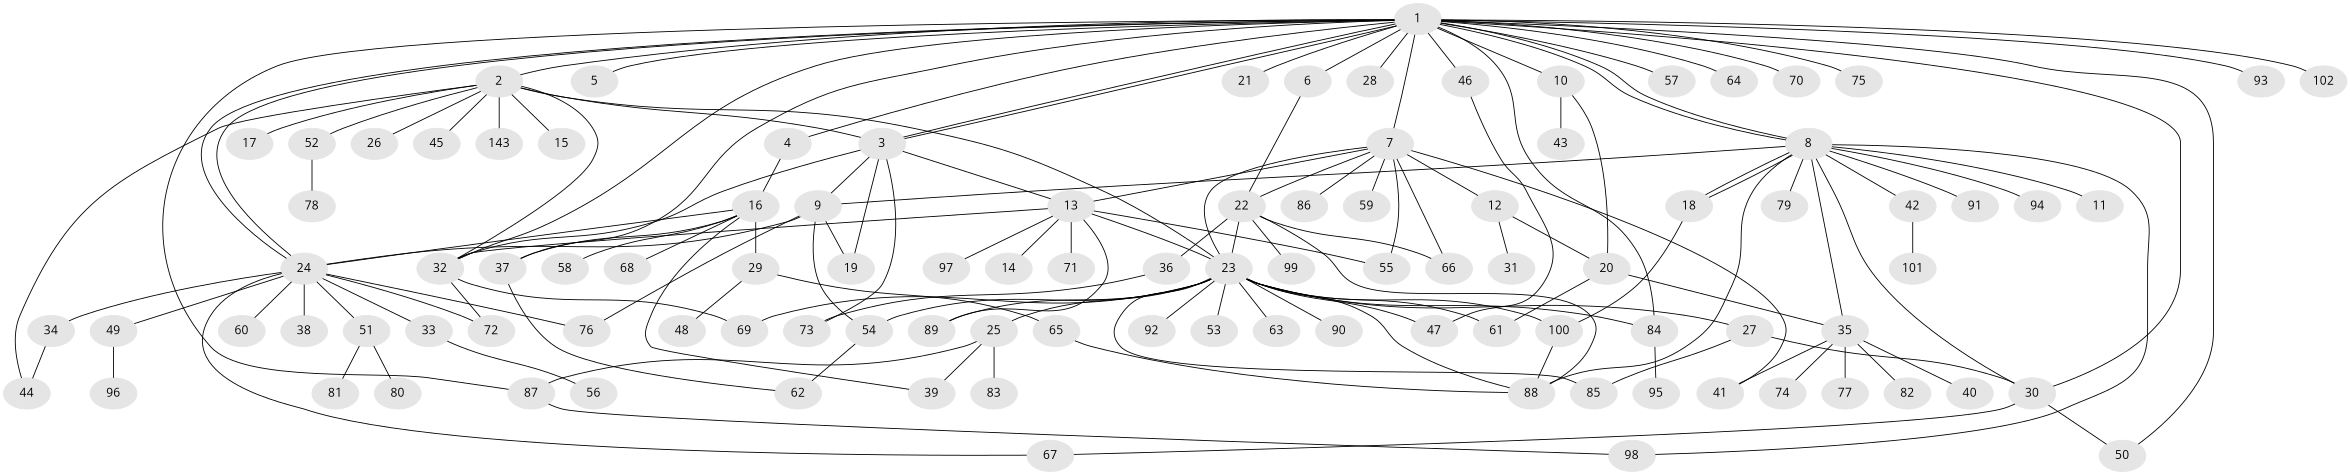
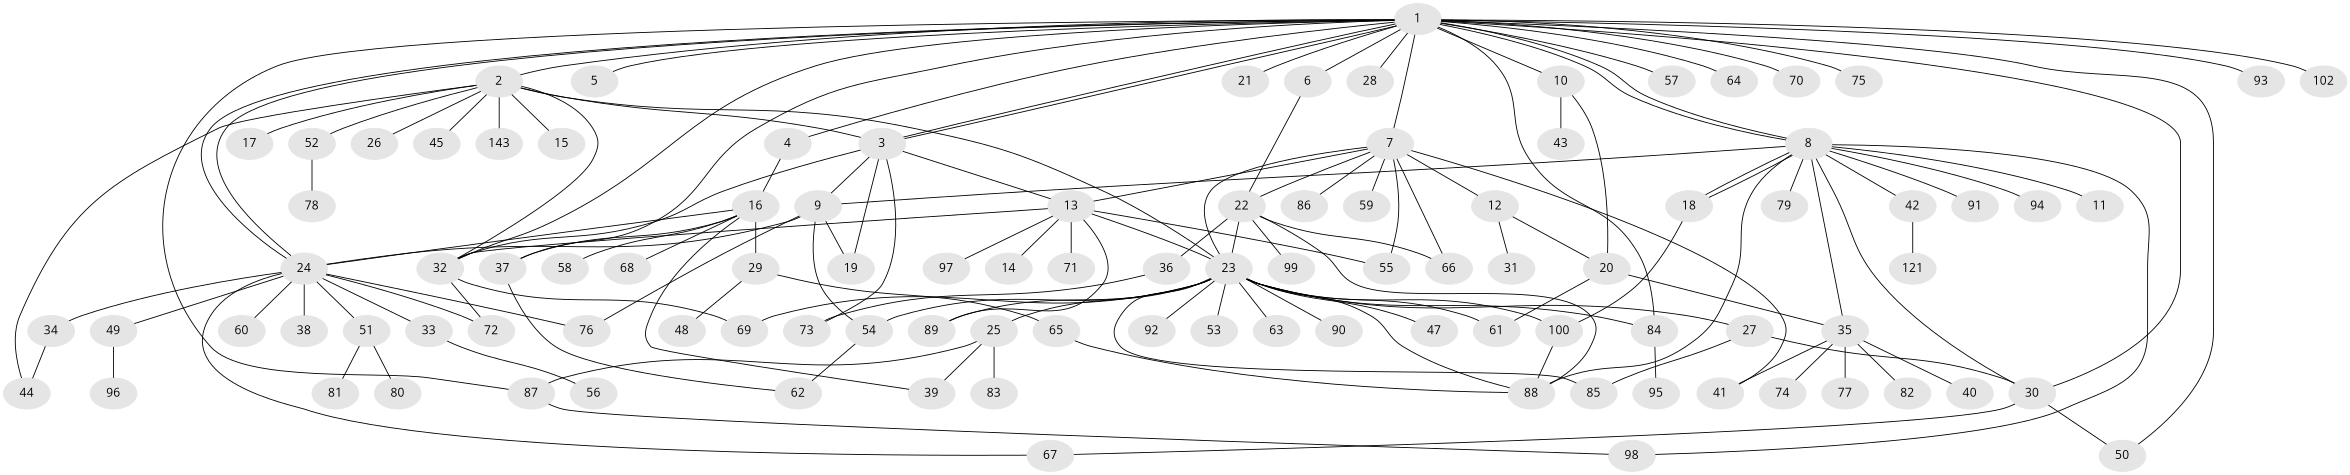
node "46": removed
node "101": label "101" -> "121"
